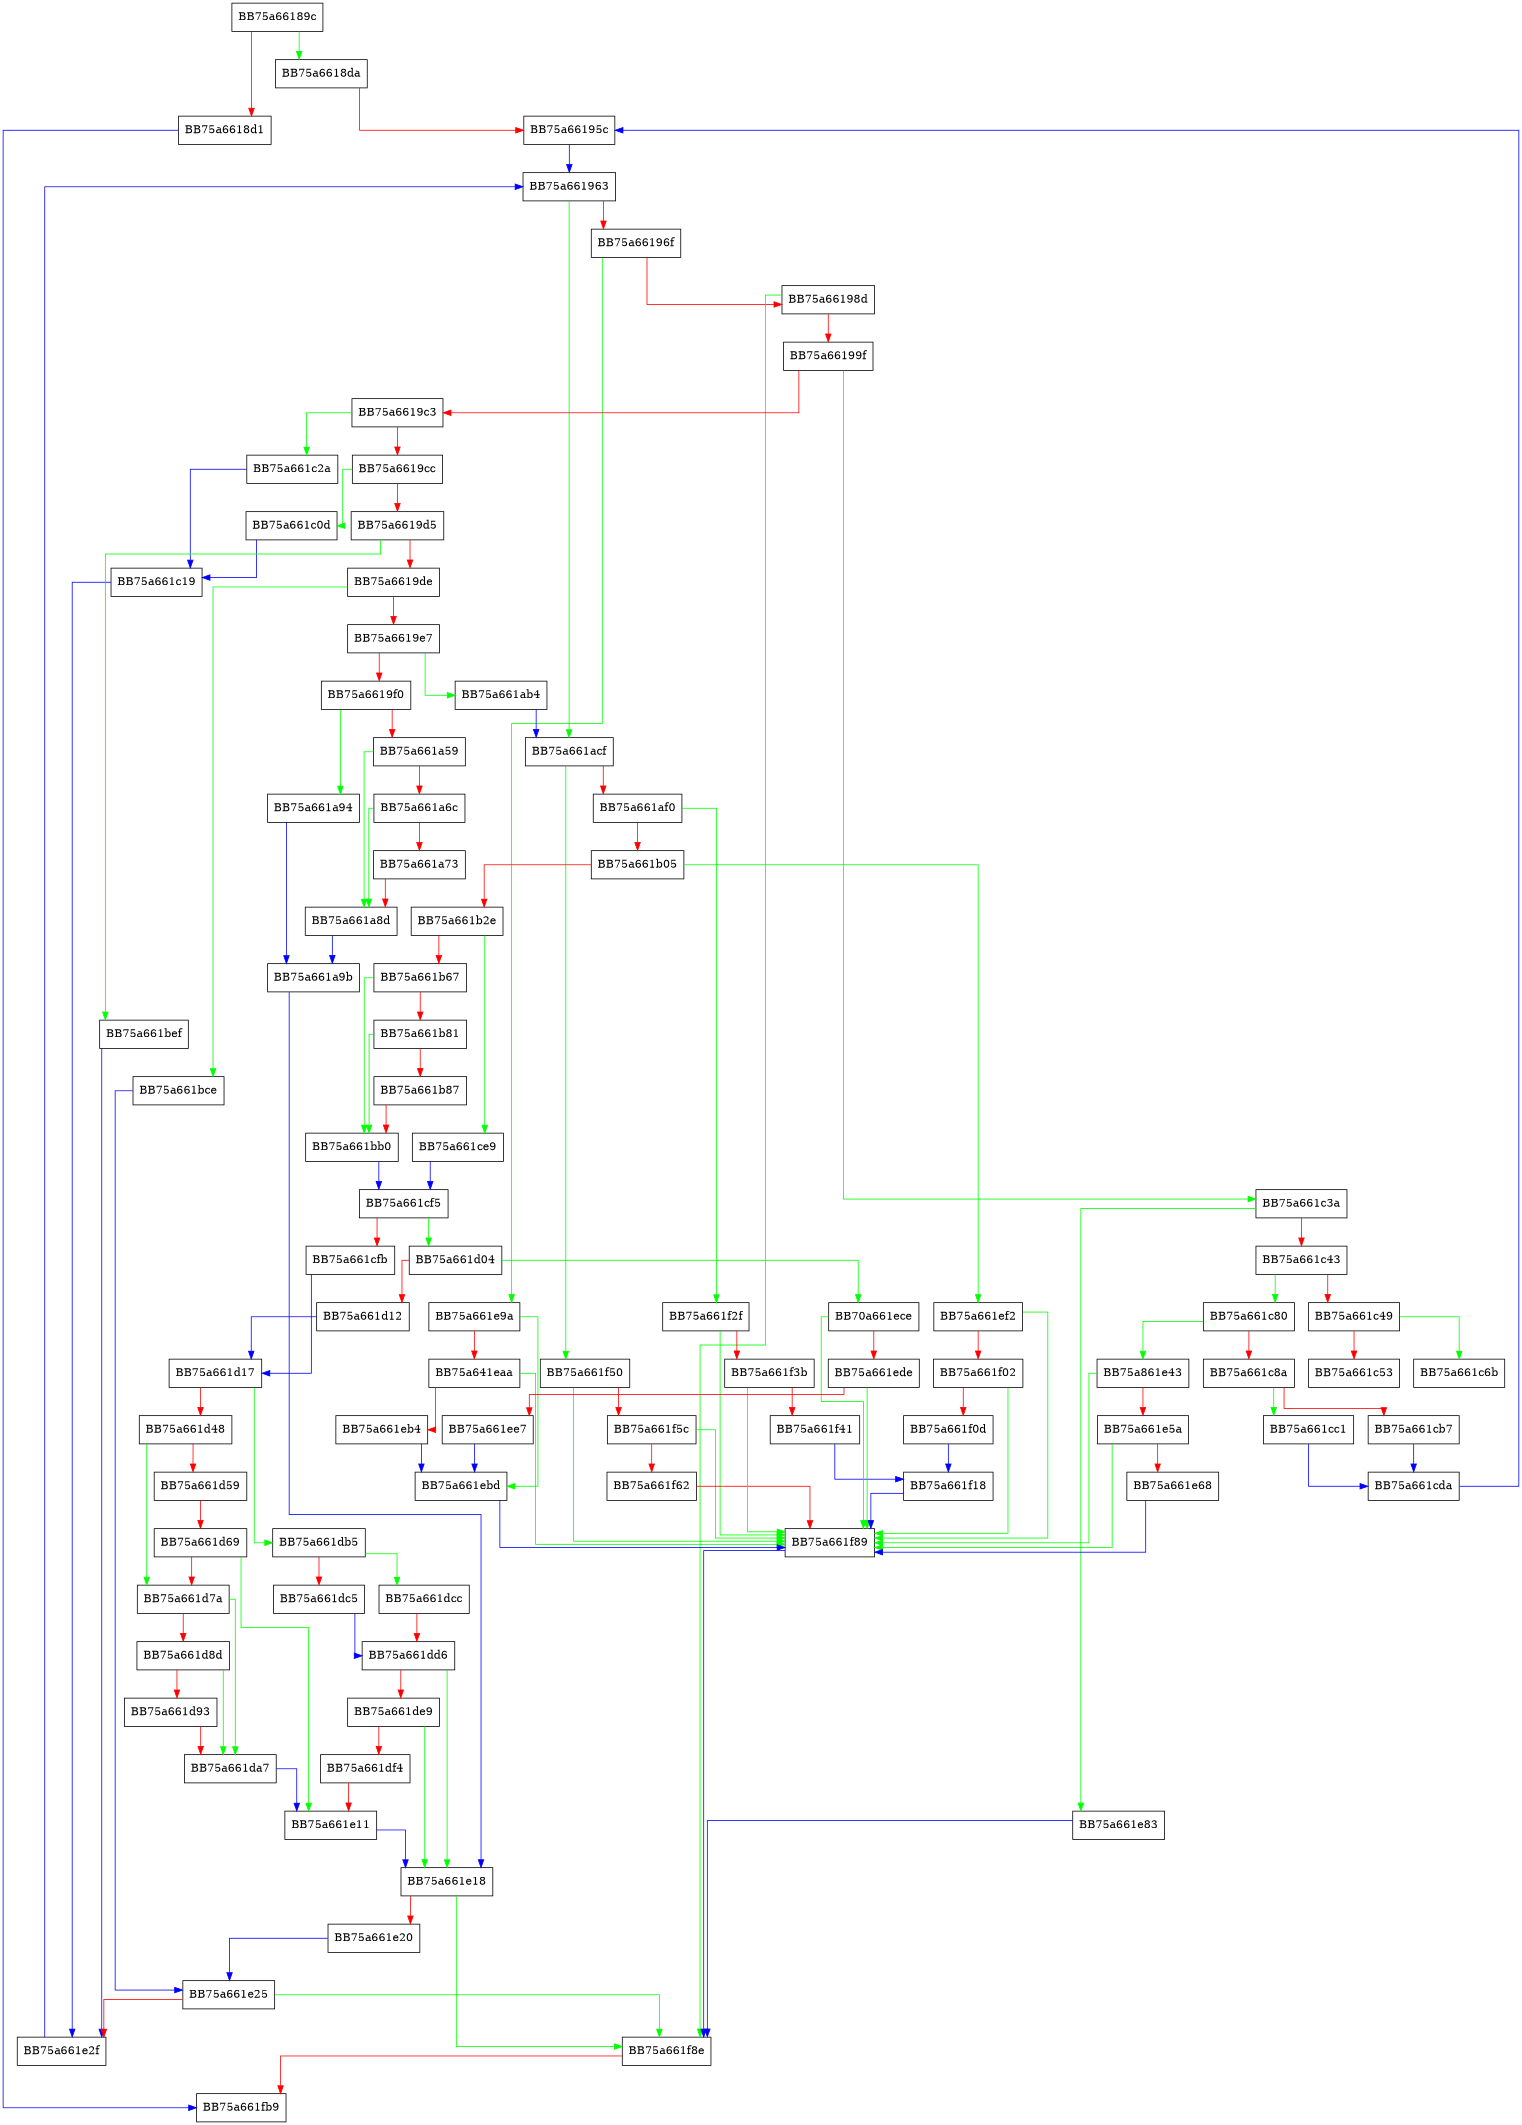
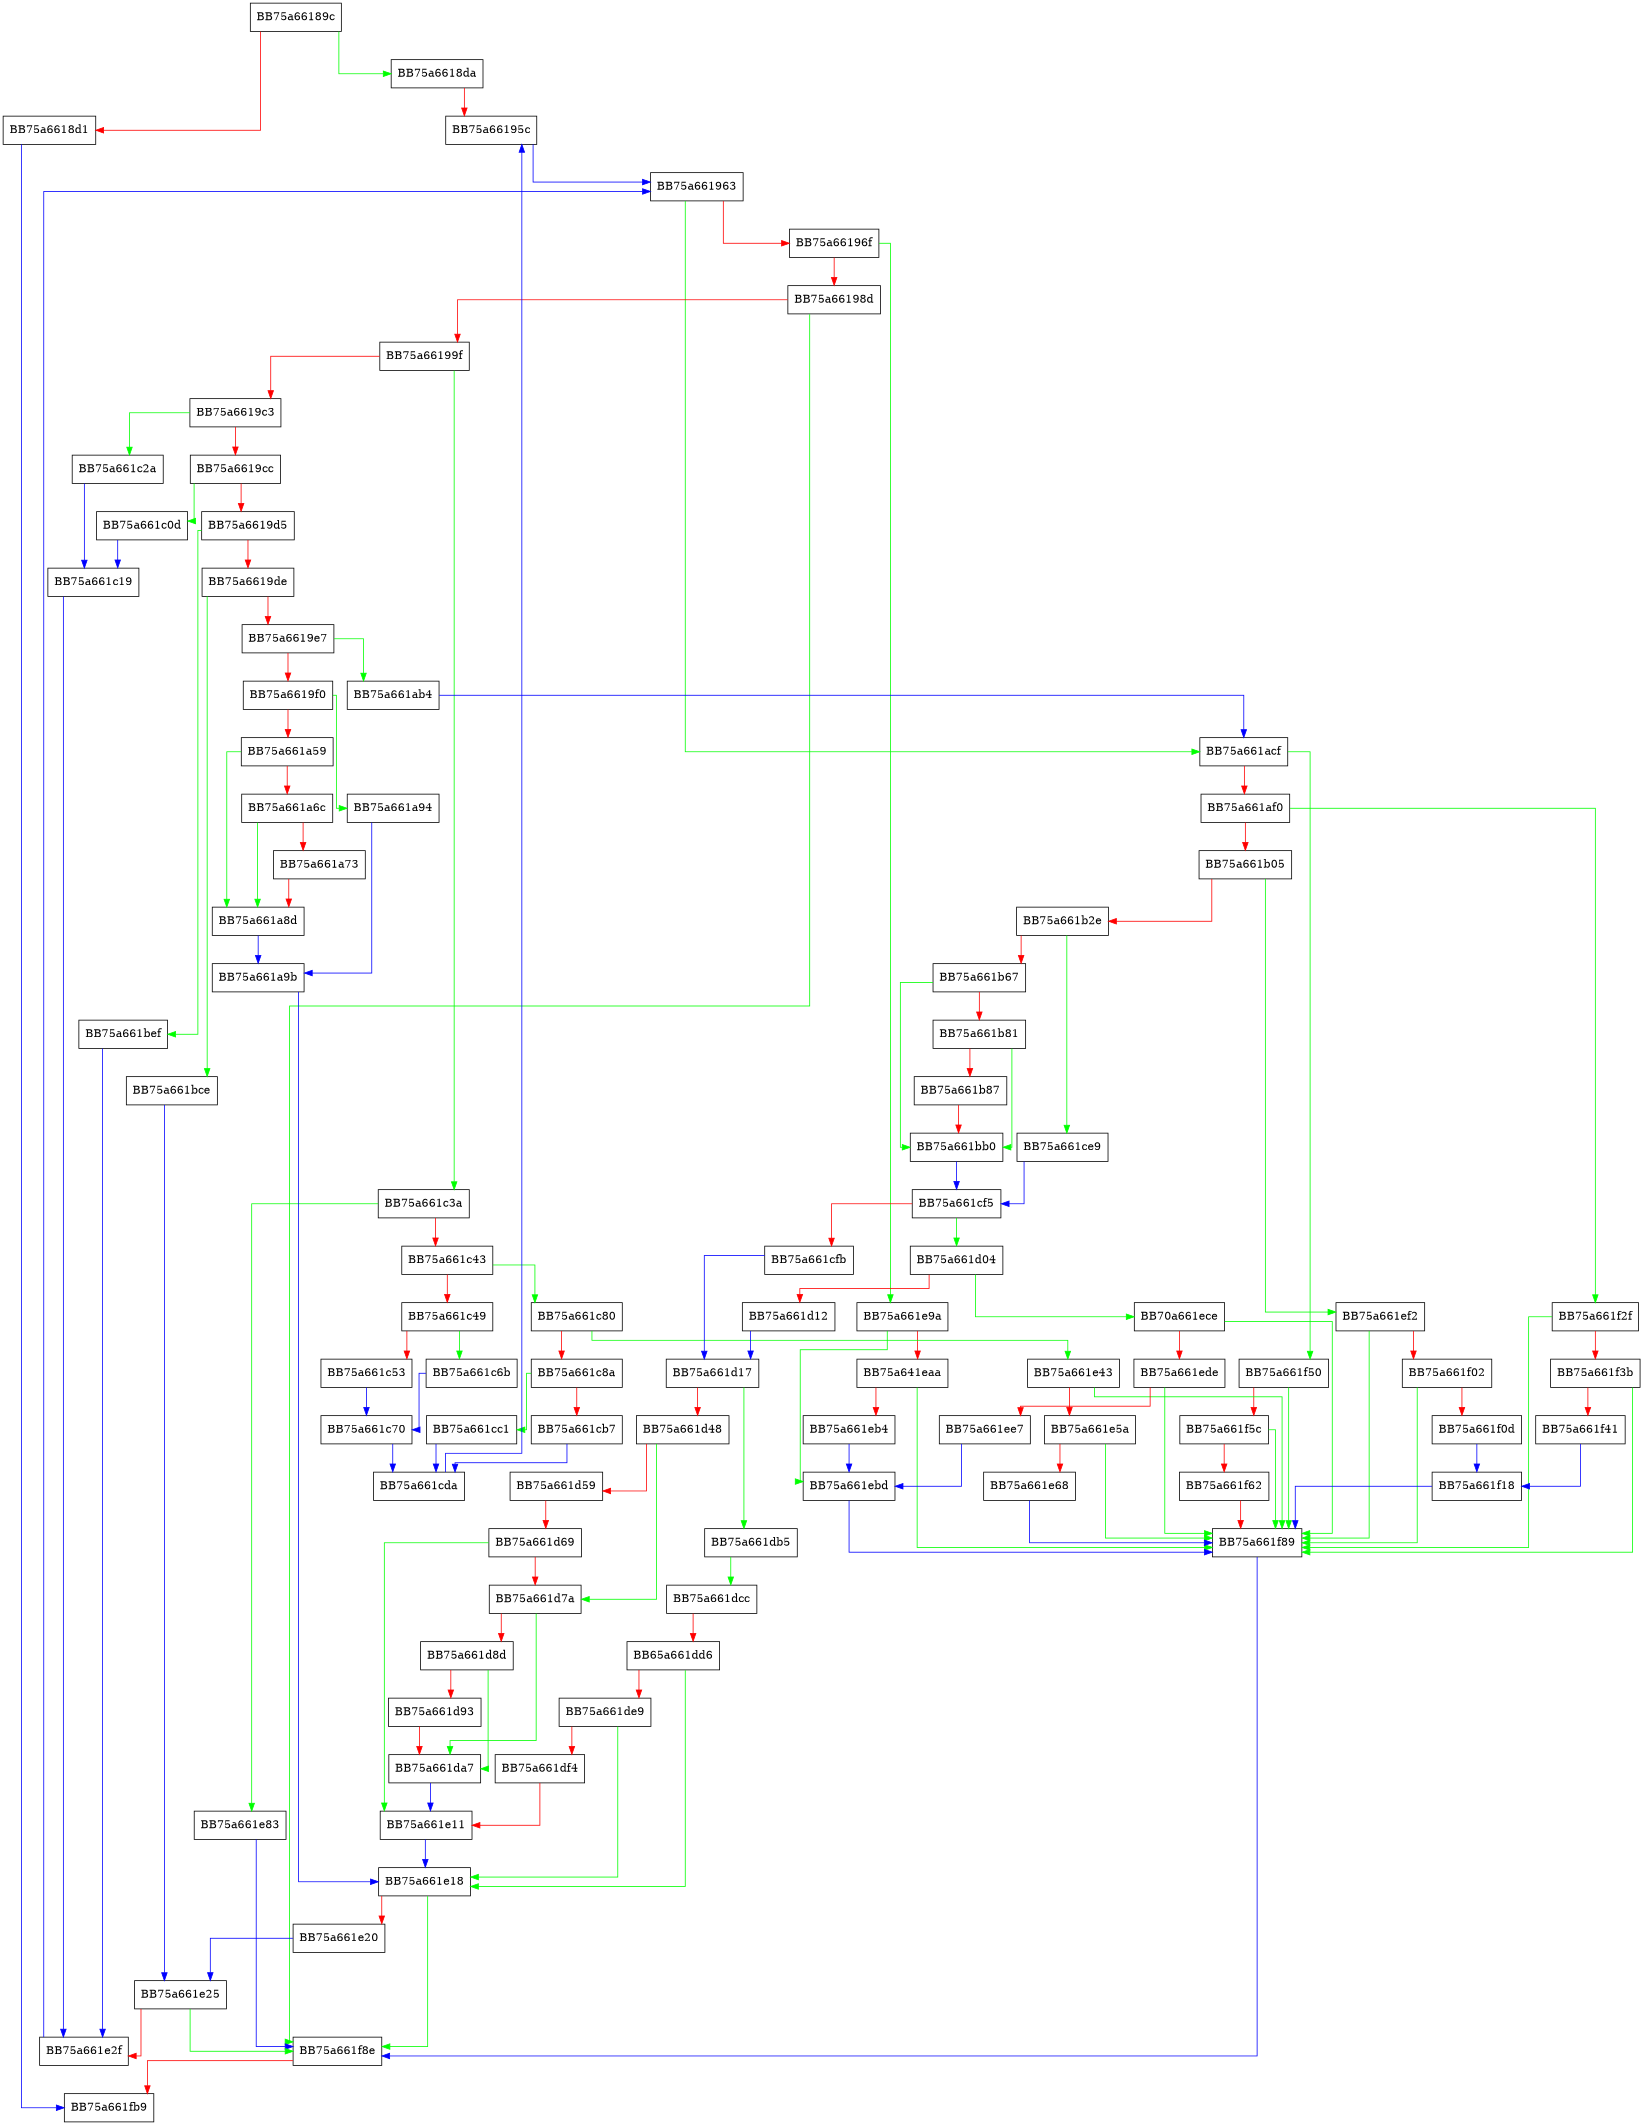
node "BB75a861e43": label "BB75a861e43" -> "BB75a661e43"
node "BB75a661c70": added
node "BB75a661dc5": removed
node "BB75a661dd6": label "BB75a661dd6" -> "BB65a661dd6"
